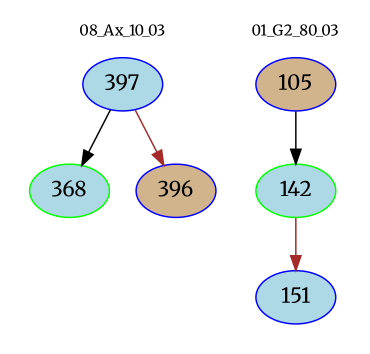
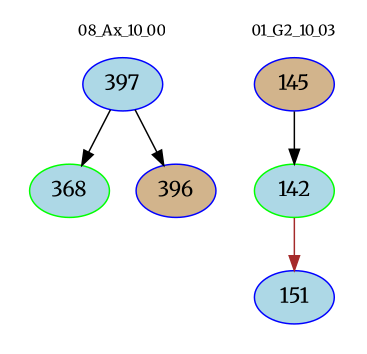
cluster "08_Ax_10_03": label "08_Ax_10_03" -> "08_Ax_10_00"
cluster "01_G2_80_03": label "01_G2_80_03" -> "01_G2_10_03"
node "105": label "105" -> "145"
edge "397" -> "396": color brown -> black
